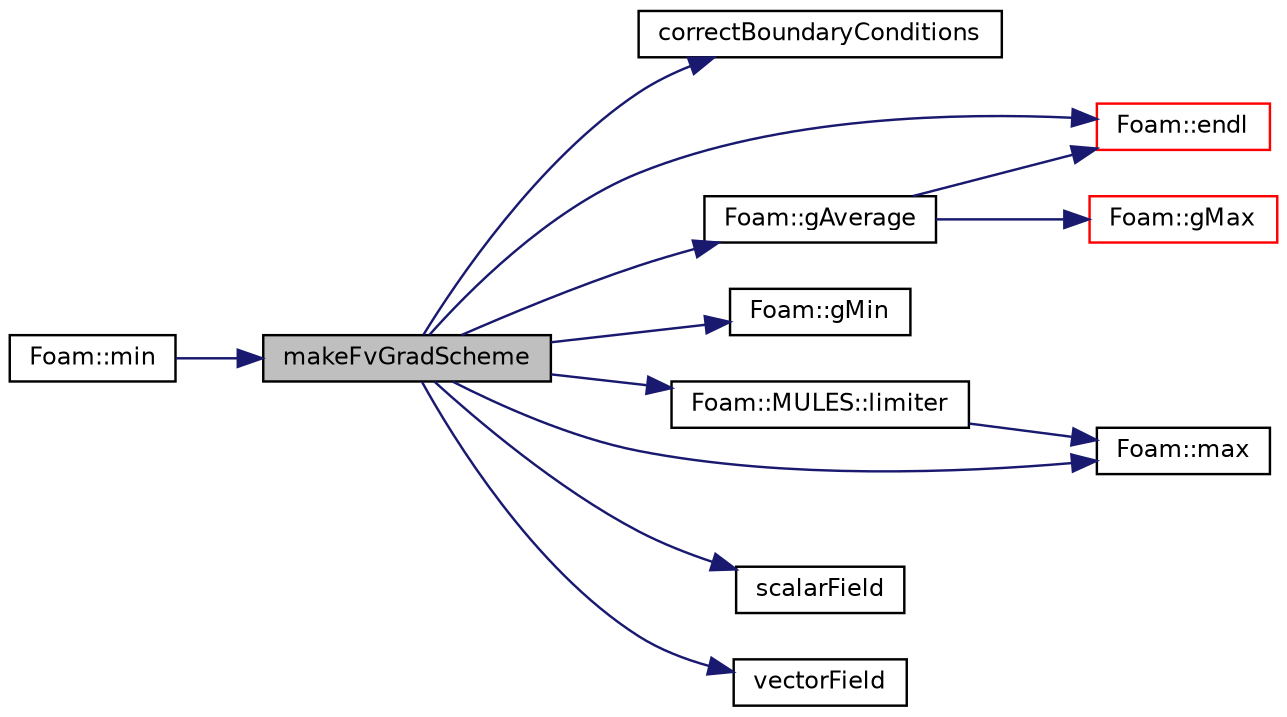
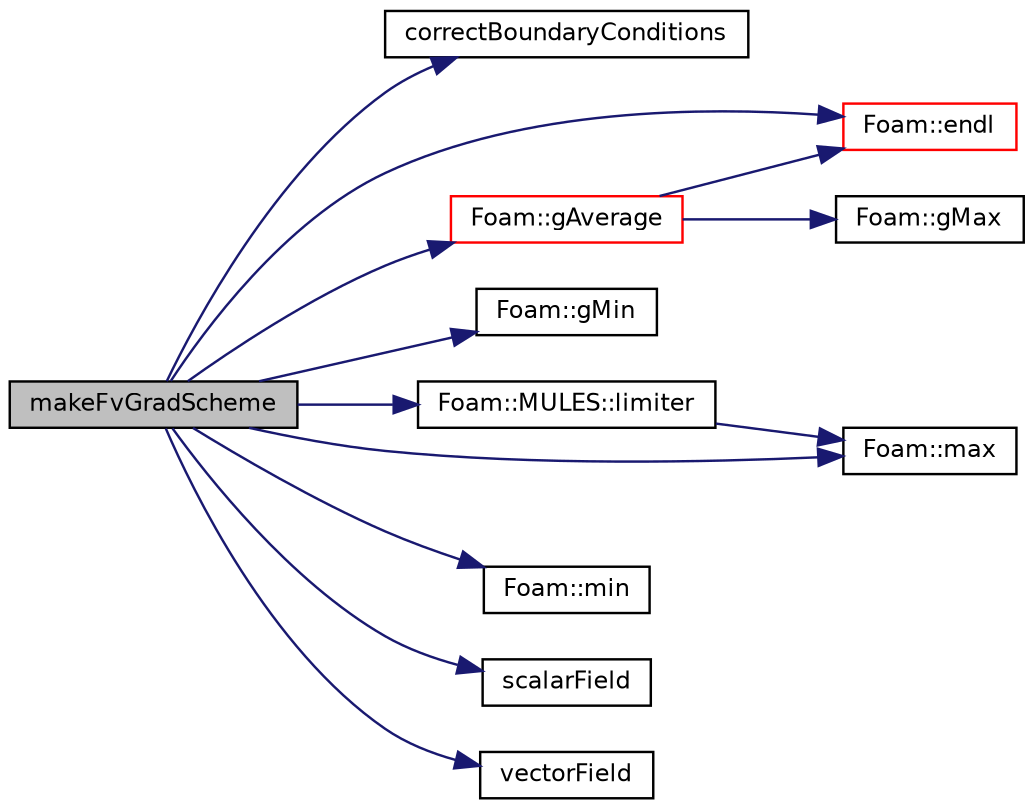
node "Foam::gAverage": color black -> red
node "Foam::gMax": color red -> black
edge "Foam::min" -> "makeFvGradScheme": reversed
